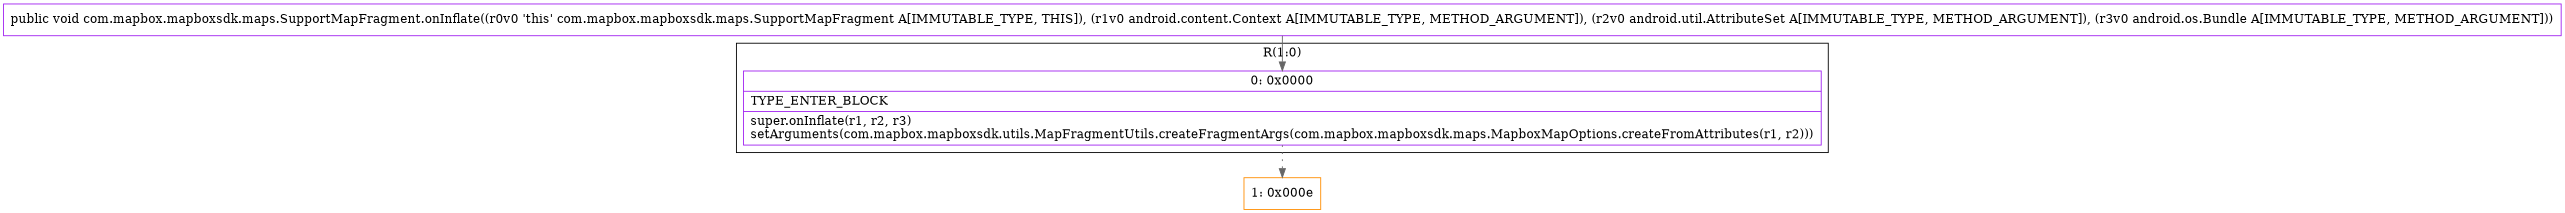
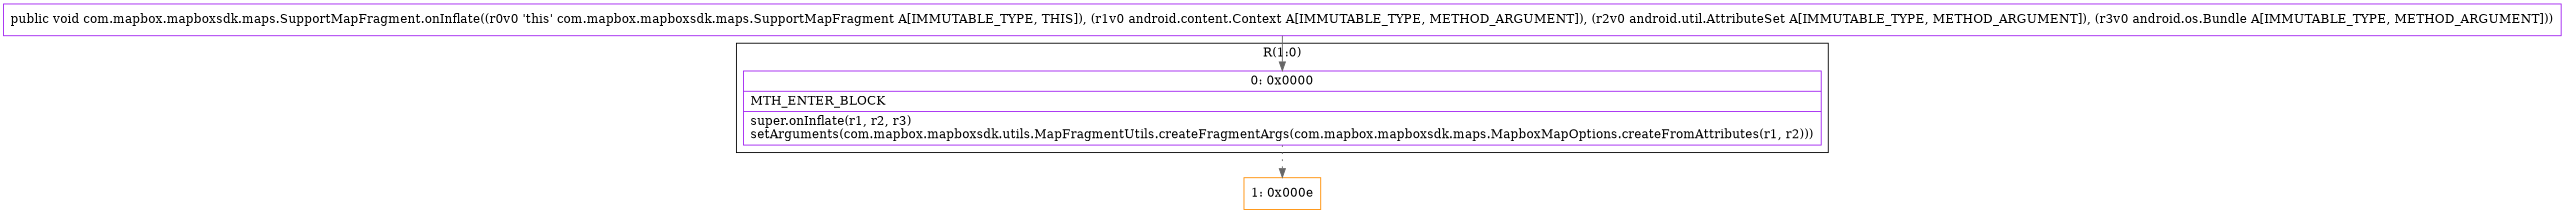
node "0: 0x0000": text "TYPE_ENTER_BLOCK" -> "MTH_ENTER_BLOCK"
